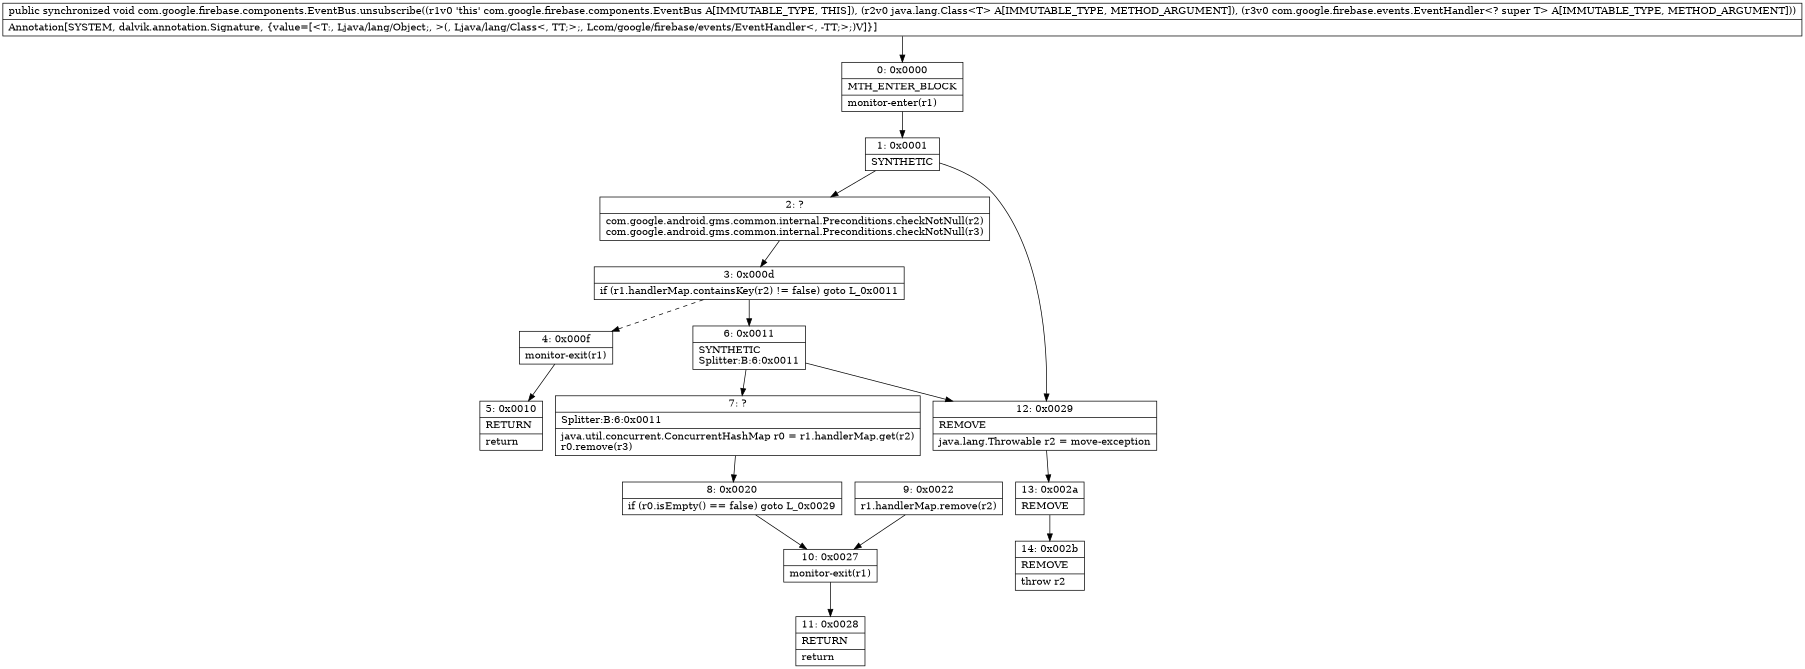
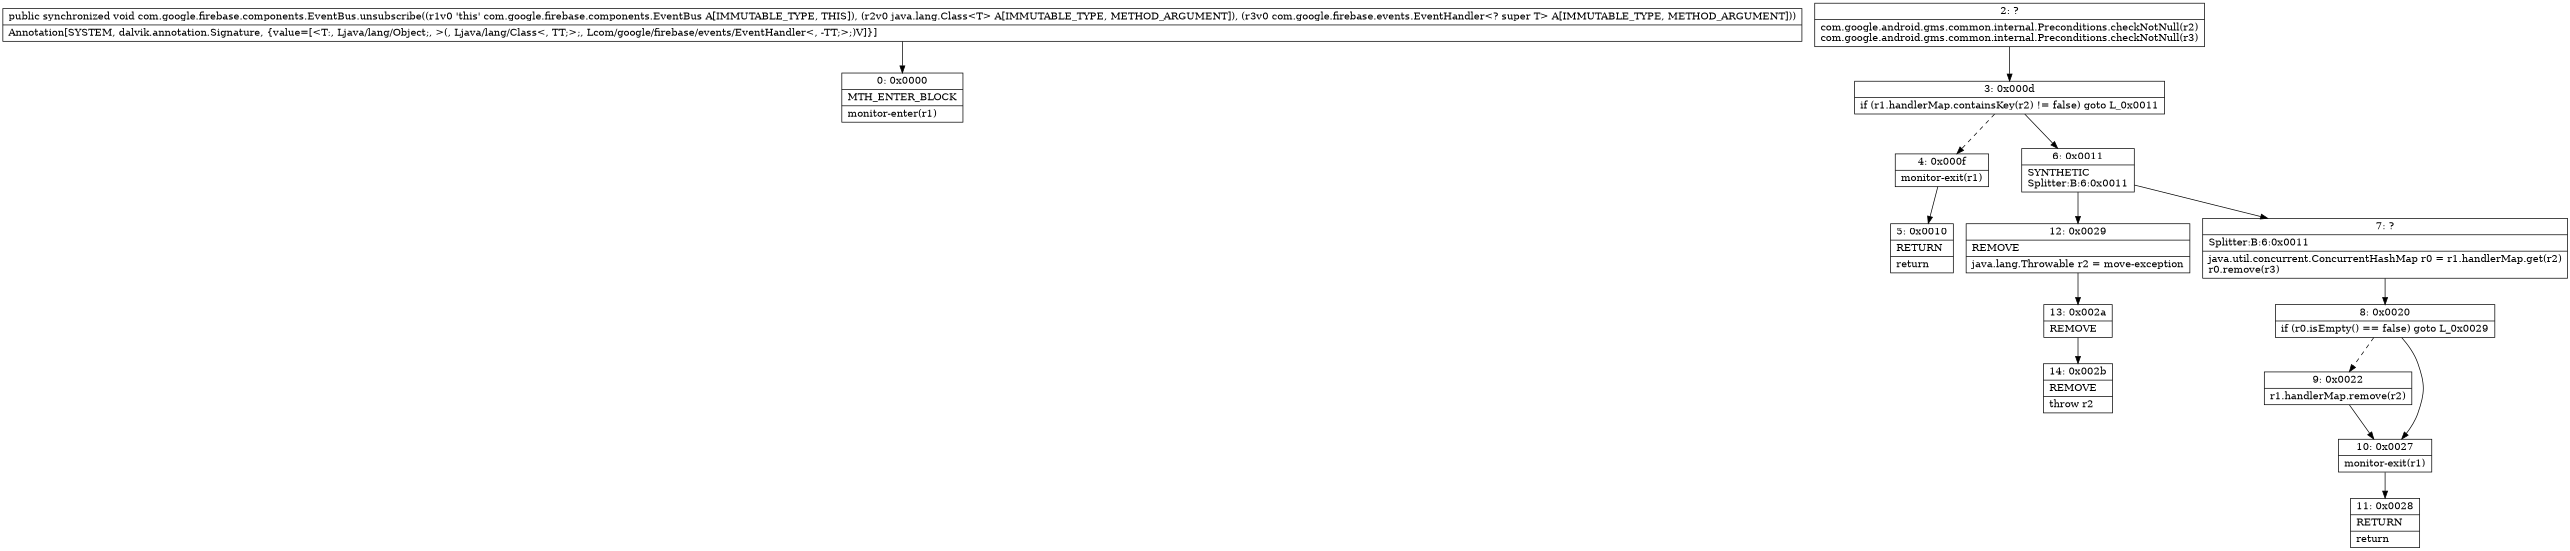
node "1: 0x0001": removed
edge "8: 0x0020" -> "9: 0x0022": added
